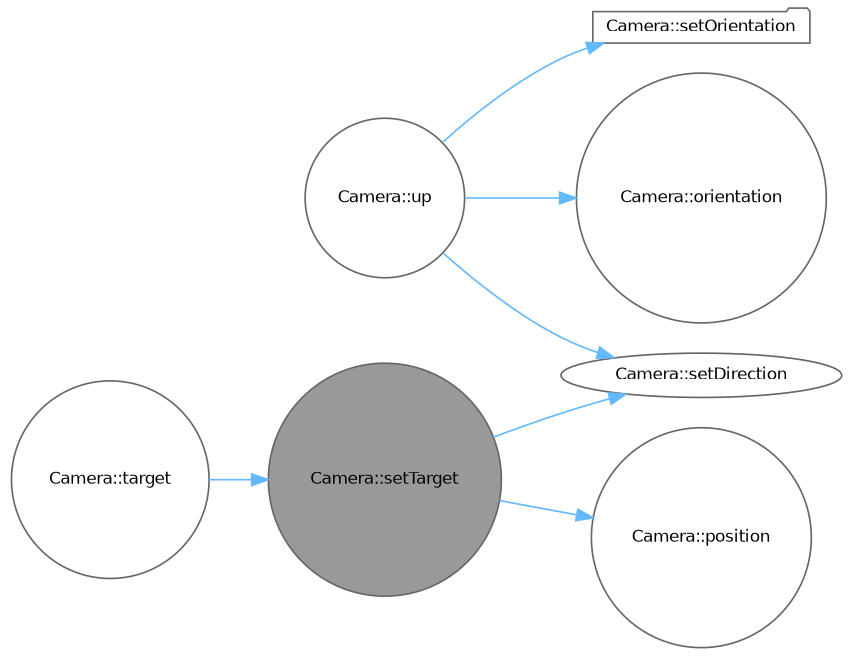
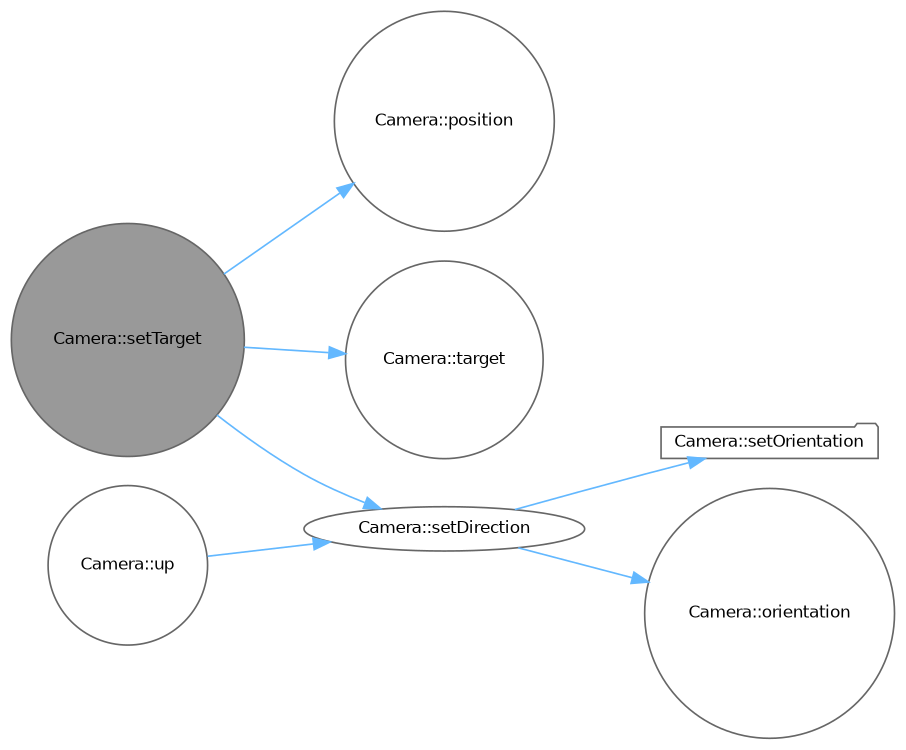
edge "Camera::up" -> "Camera::setOrientation": now "Camera::setDirection" -> "Camera::setOrientation"
edge "Camera::up" -> "Camera::orientation": now "Camera::setDirection" -> "Camera::orientation"
edge "Camera::target" -> "Camera::setTarget": reversed
